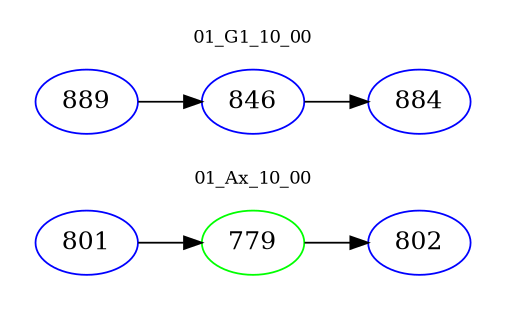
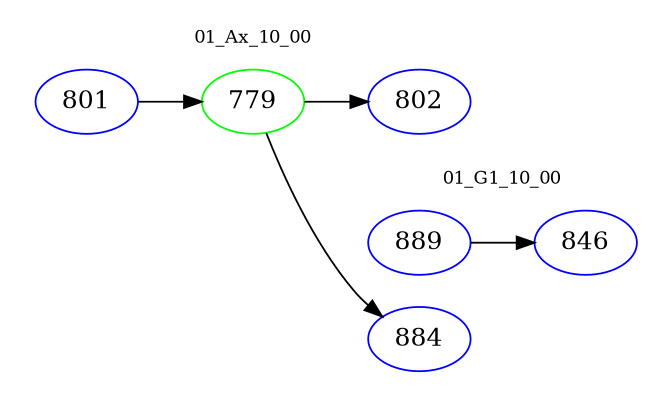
edge "846" -> "884": now "779" -> "884"
